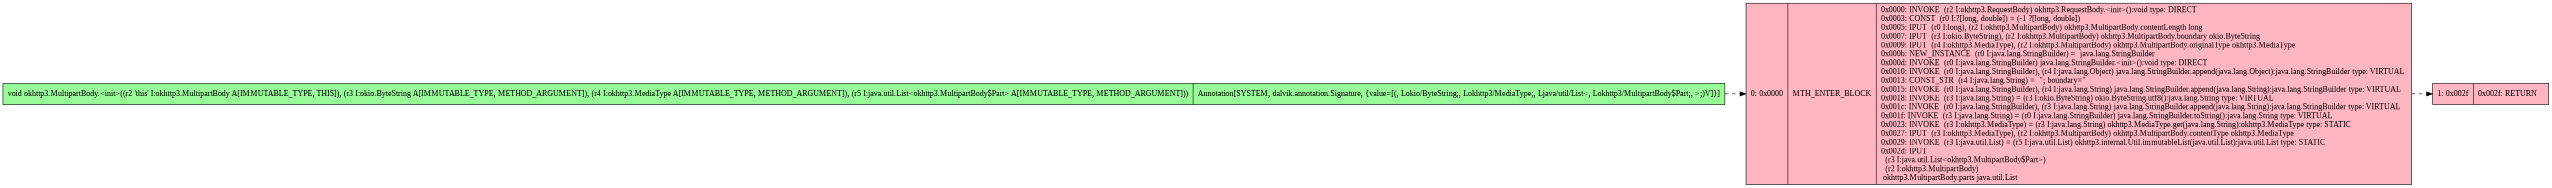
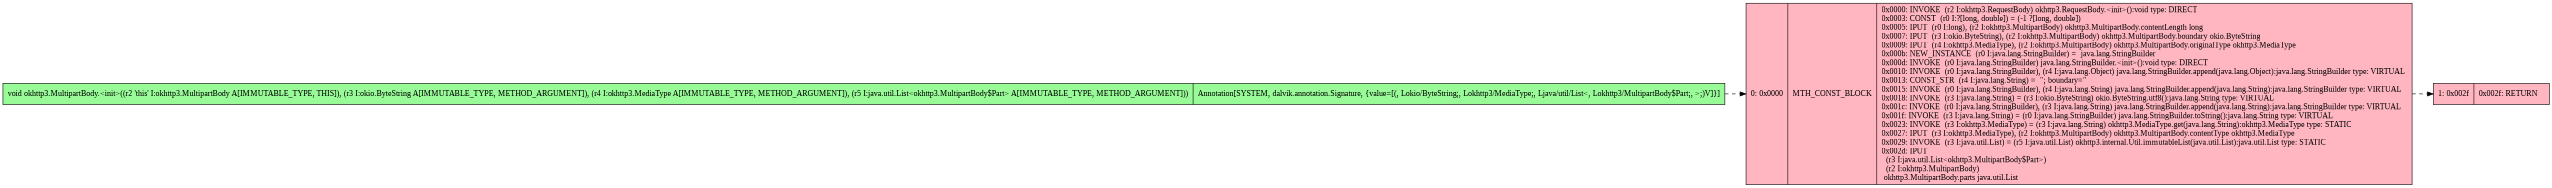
node "0: 0x0000": text "MTH_ENTER_BLOCK" -> "MTH_CONST_BLOCK"
